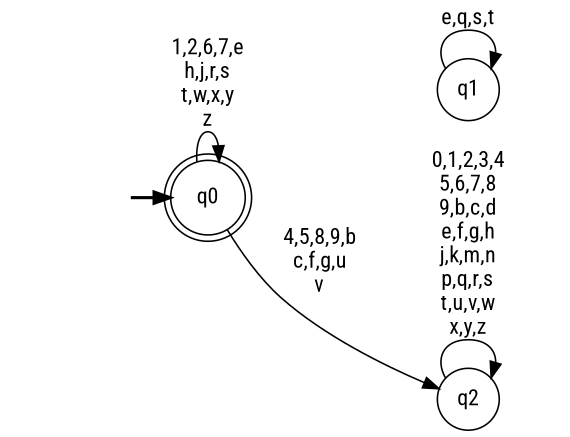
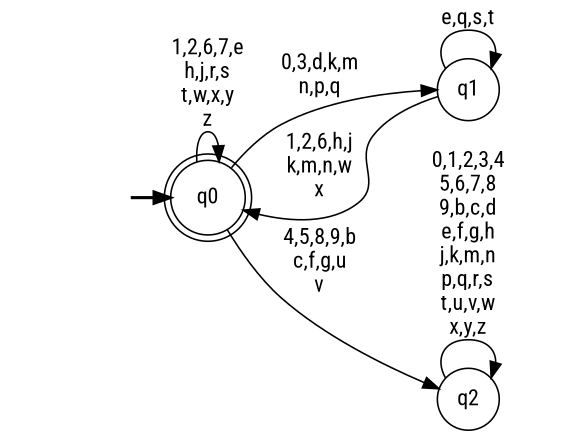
edge "q0" -> "q1": added, label "0,3,d,k,m n,p,q"
edge "q1" -> "q0": added, label "1,2,6,h,j k,m,n,w x"
